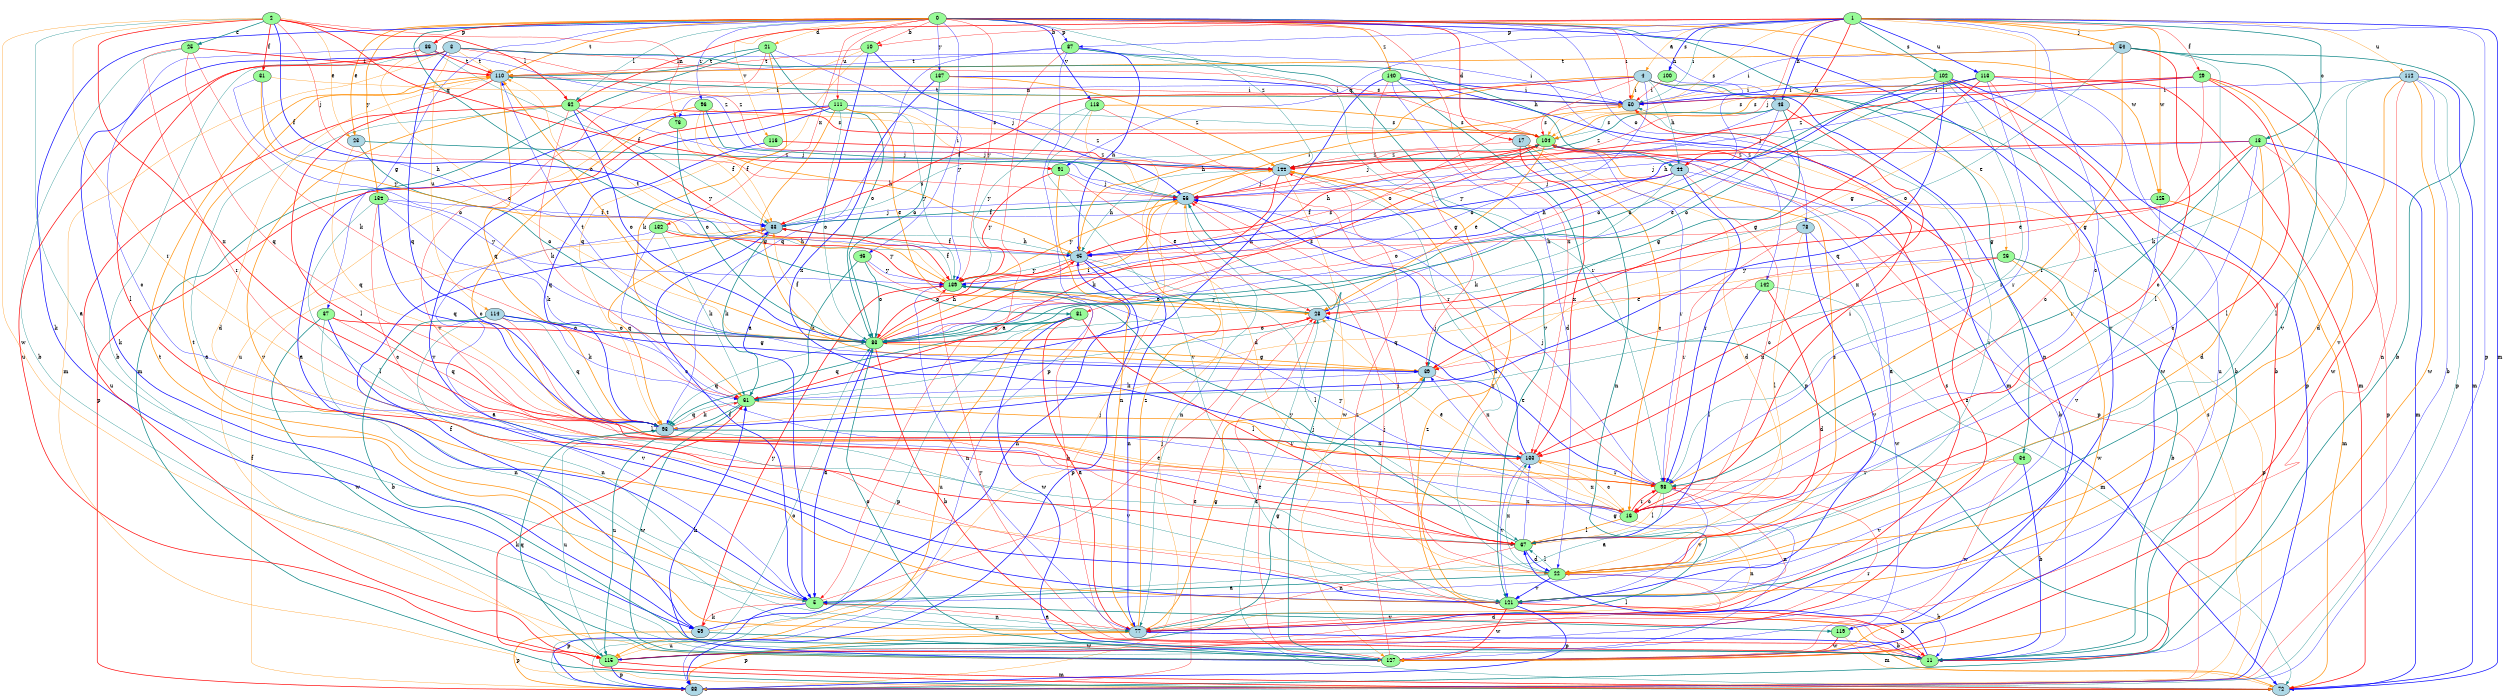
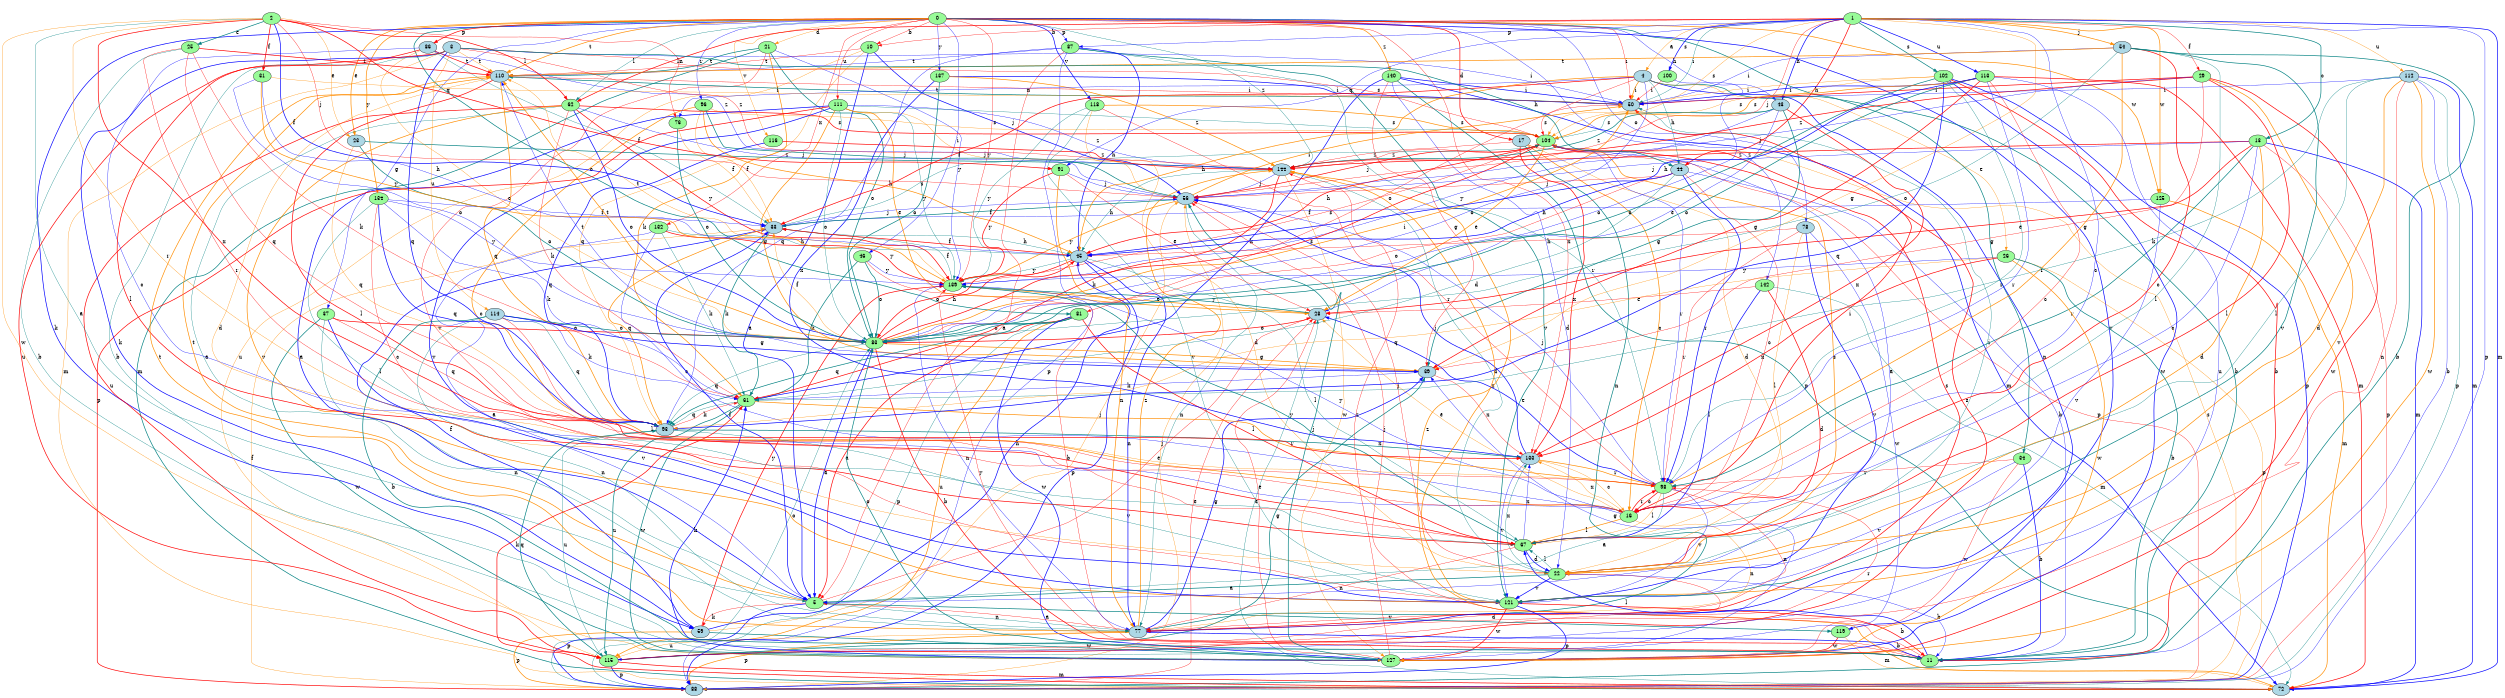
edge "83" -> "56": now "83" -> "50"
edge "44" -> "61": label "k" -> "d"
edge "77" -> "39": color darkorange -> blue
edge "81" -> "77": now "81" -> "5"
